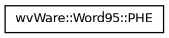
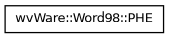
node "wvWare::Word95::PHE": label "wvWare::Word95::PHE" -> "wvWare::Word98::PHE"
